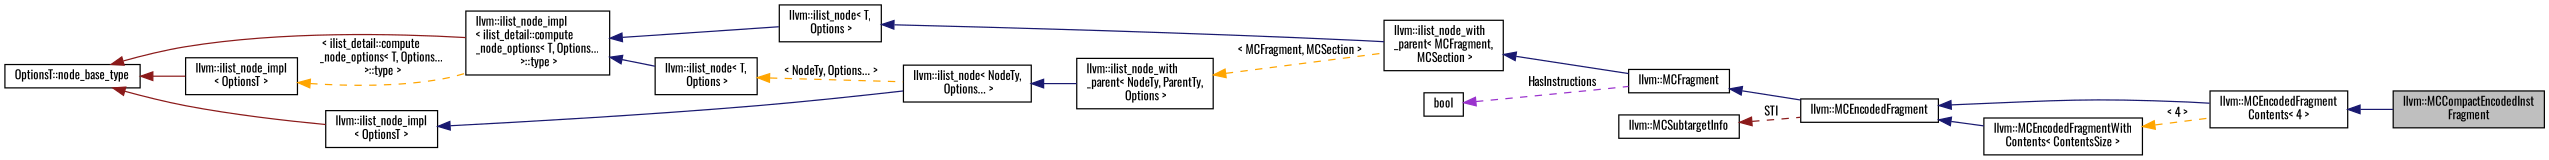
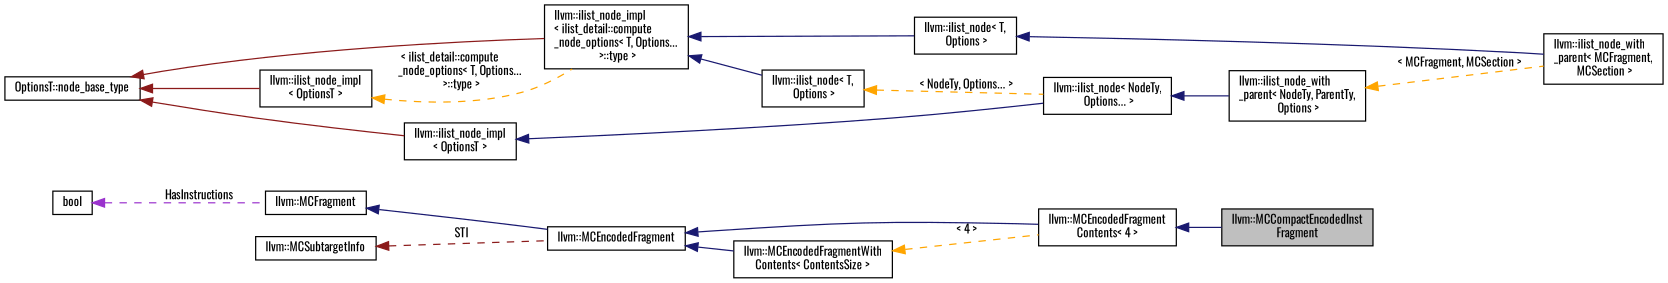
edge "llvm::MCFragment" -> "llvm::ilist_node_with _parent< MCFragment, MCSection >": removed
